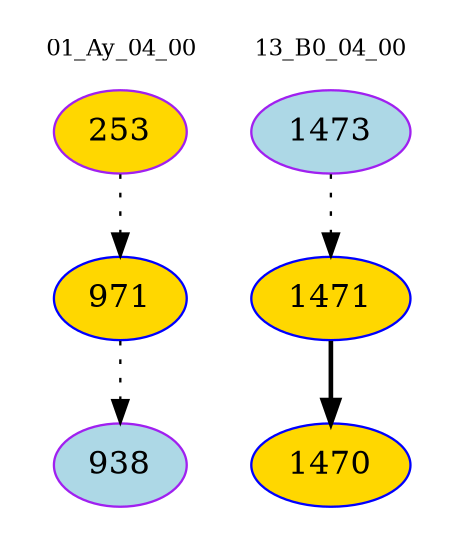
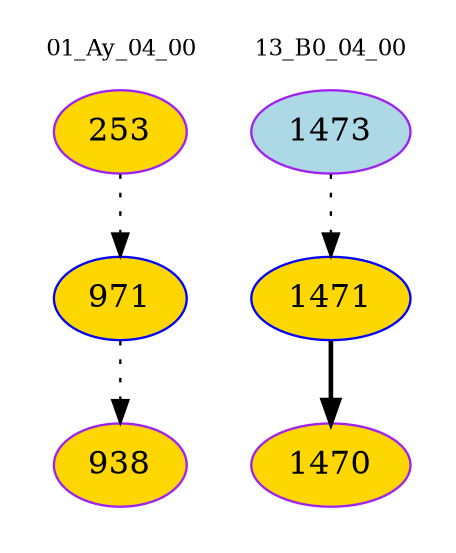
node "938": fillcolor lightblue -> gold
node "1470": color blue -> purple
